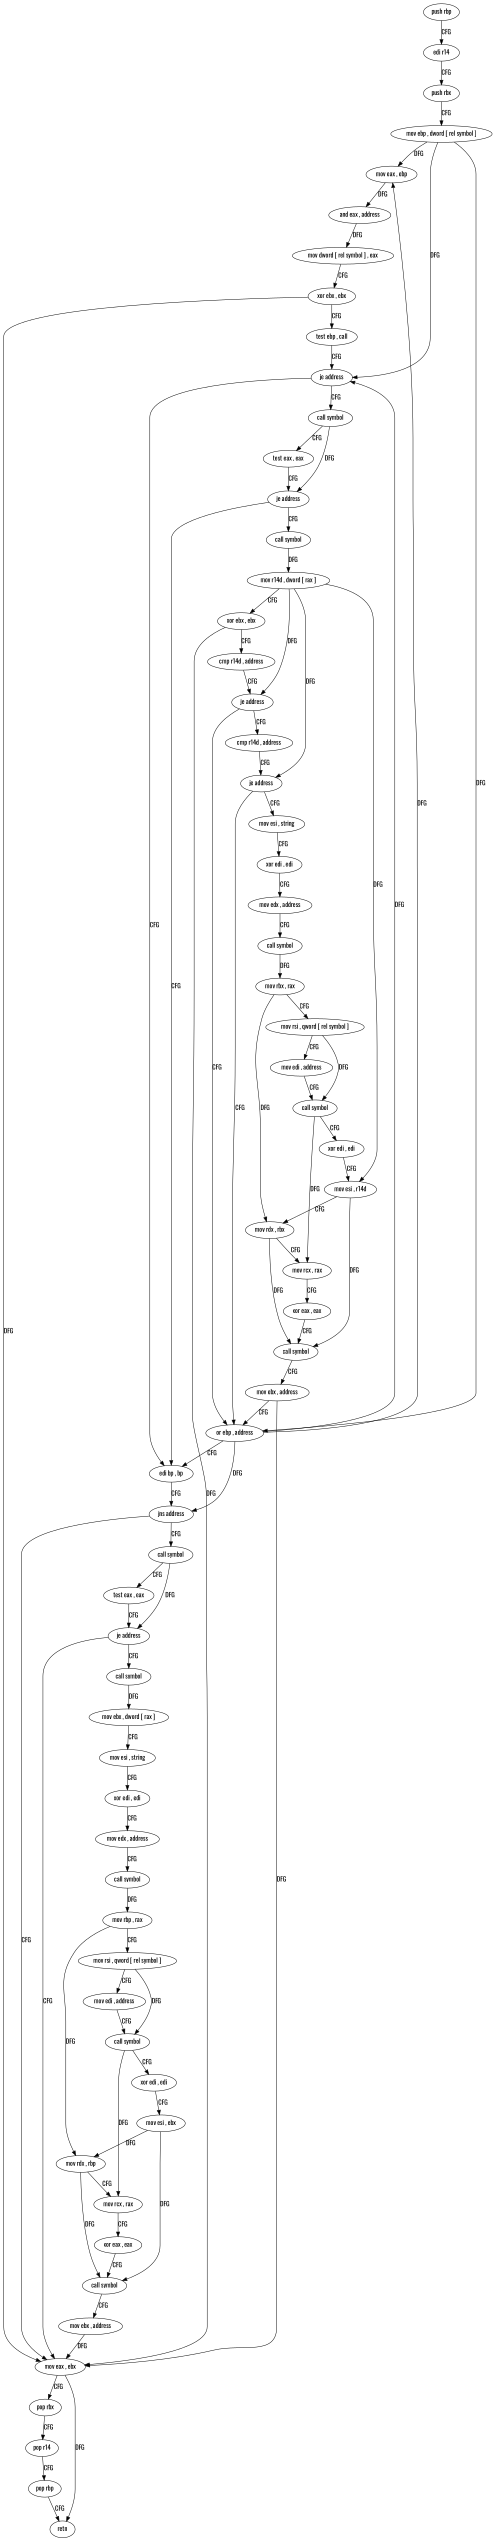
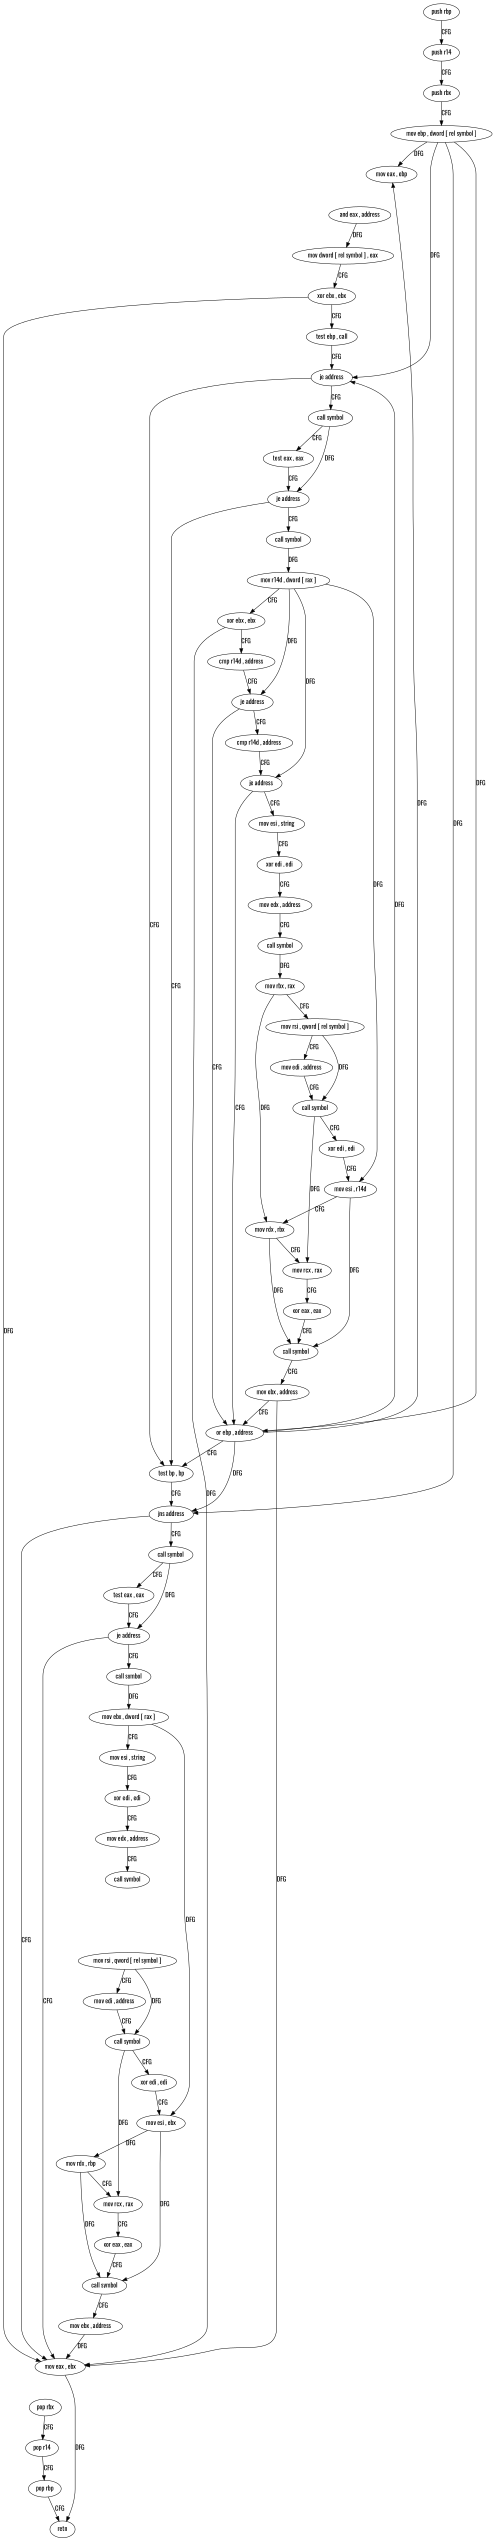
node "edi r14": label "edi r14" -> "push r14"
edge "mov eax , ebp" -> "and eax , address": removed, label "DFG"
edge "mov ebp , dword [ rel symbol ]" -> "jns address": added, label "DFG"
node "edi bp , bp": label "edi bp , bp" -> "test bp , bp"
edge "mov ebx , dword [ rax ]" -> "mov esi , ebx": added, label "DFG"
node "mov rbp , rax": removed
edge "mov eax , ebx" -> "pop rbx": removed, label "CFG"
